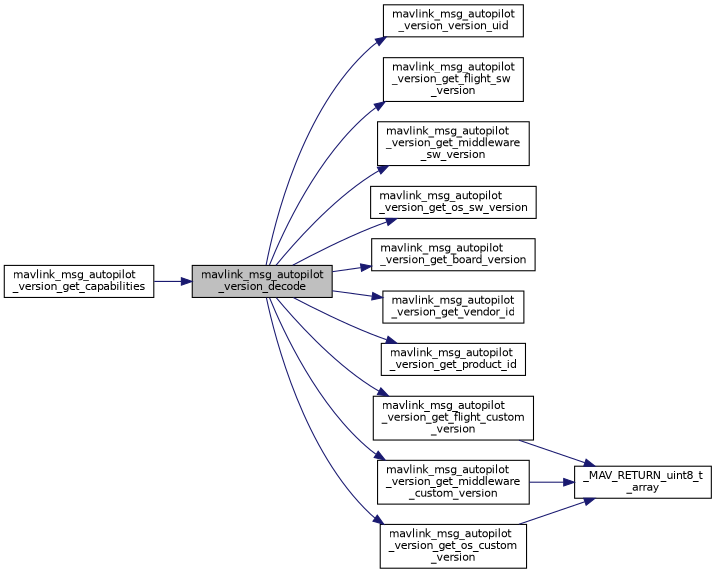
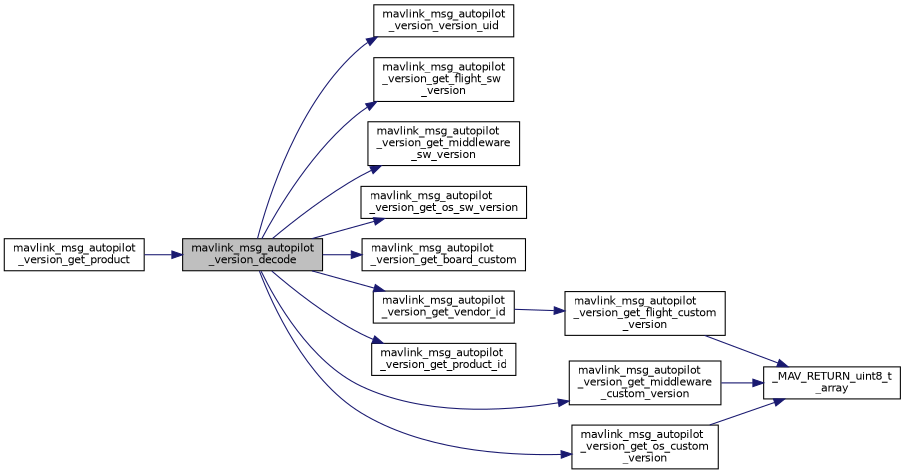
node "mavlink_msg_autopilot _version_get_board_version": label "mavlink_msg_autopilot _version_get_board_version" -> "mavlink_msg_autopilot _version_get_board_custom"
node "mavlink_msg_autopilot _version_get_capabilities": label "mavlink_msg_autopilot _version_get_capabilities" -> "mavlink_msg_autopilot _version_get_product"
edge "mavlink_msg_autopilot _version_decode" -> "mavlink_msg_autopilot _version_get_flight_custom _version": now "mavlink_msg_autopilot _version_get_vendor_id" -> "mavlink_msg_autopilot _version_get_flight_custom _version"
